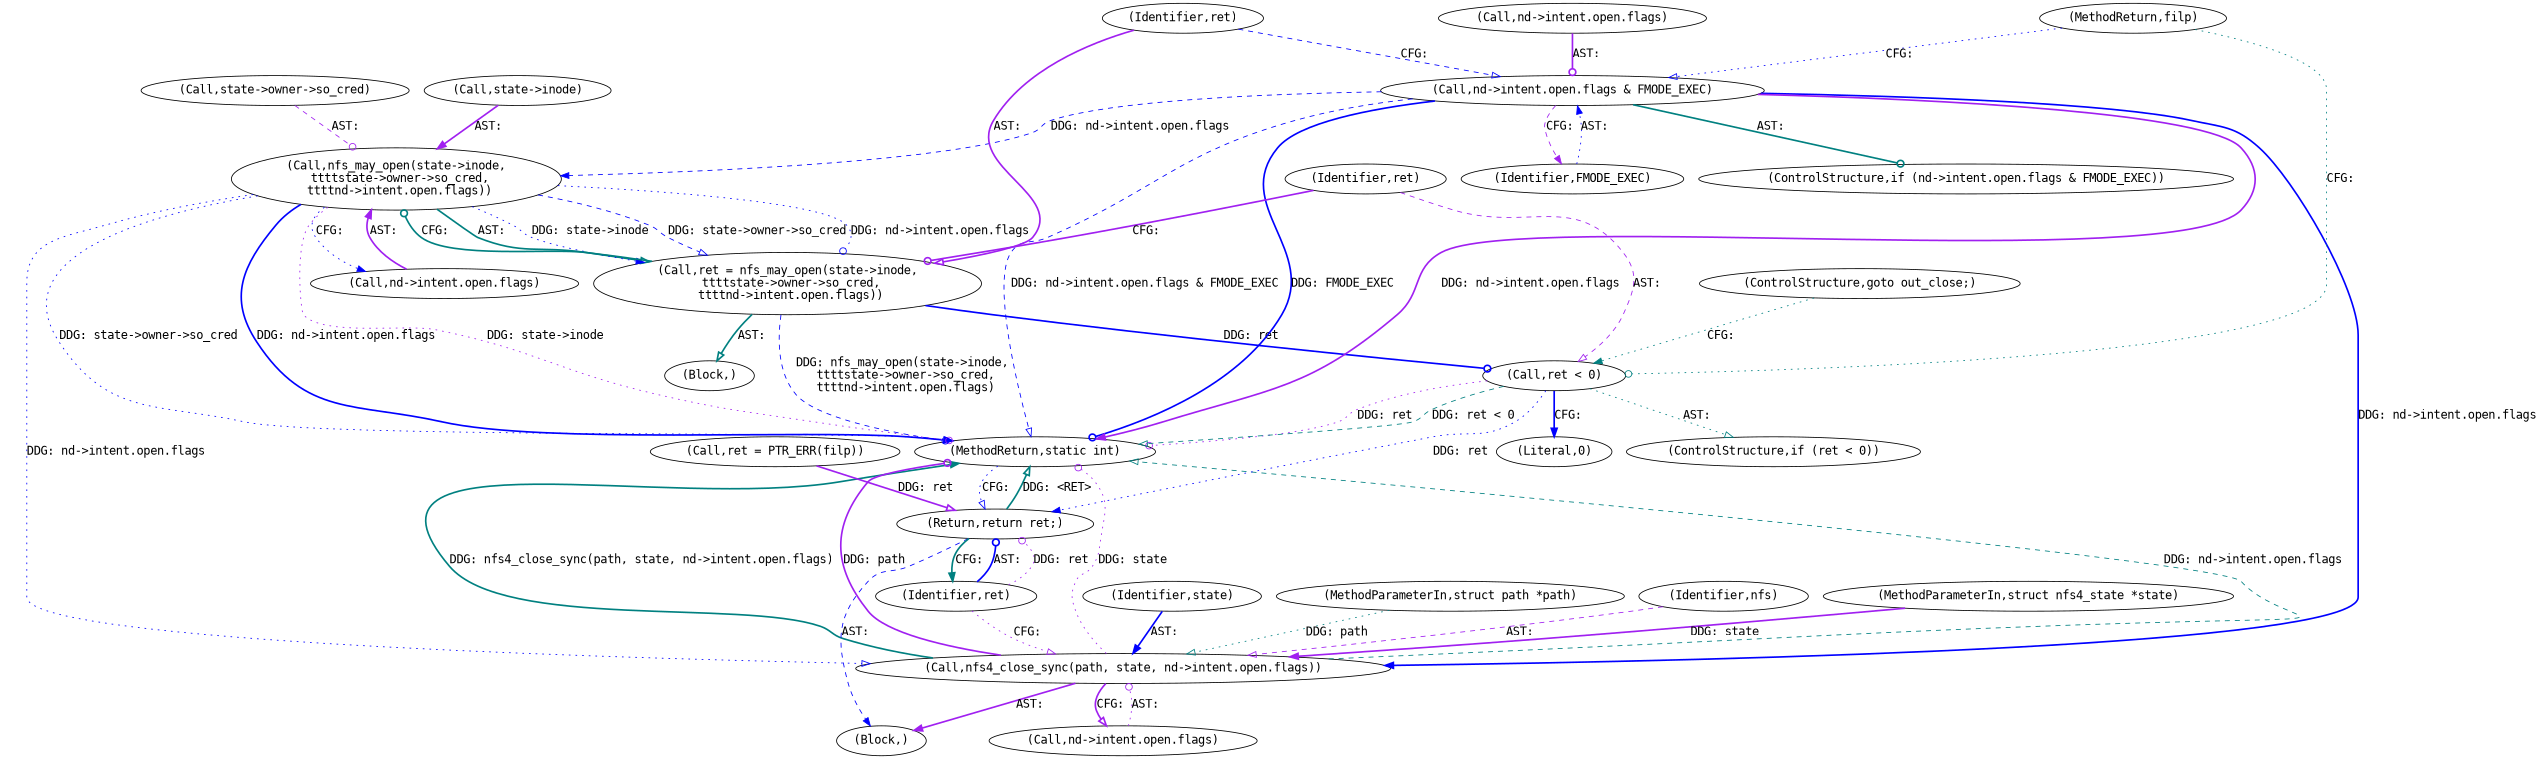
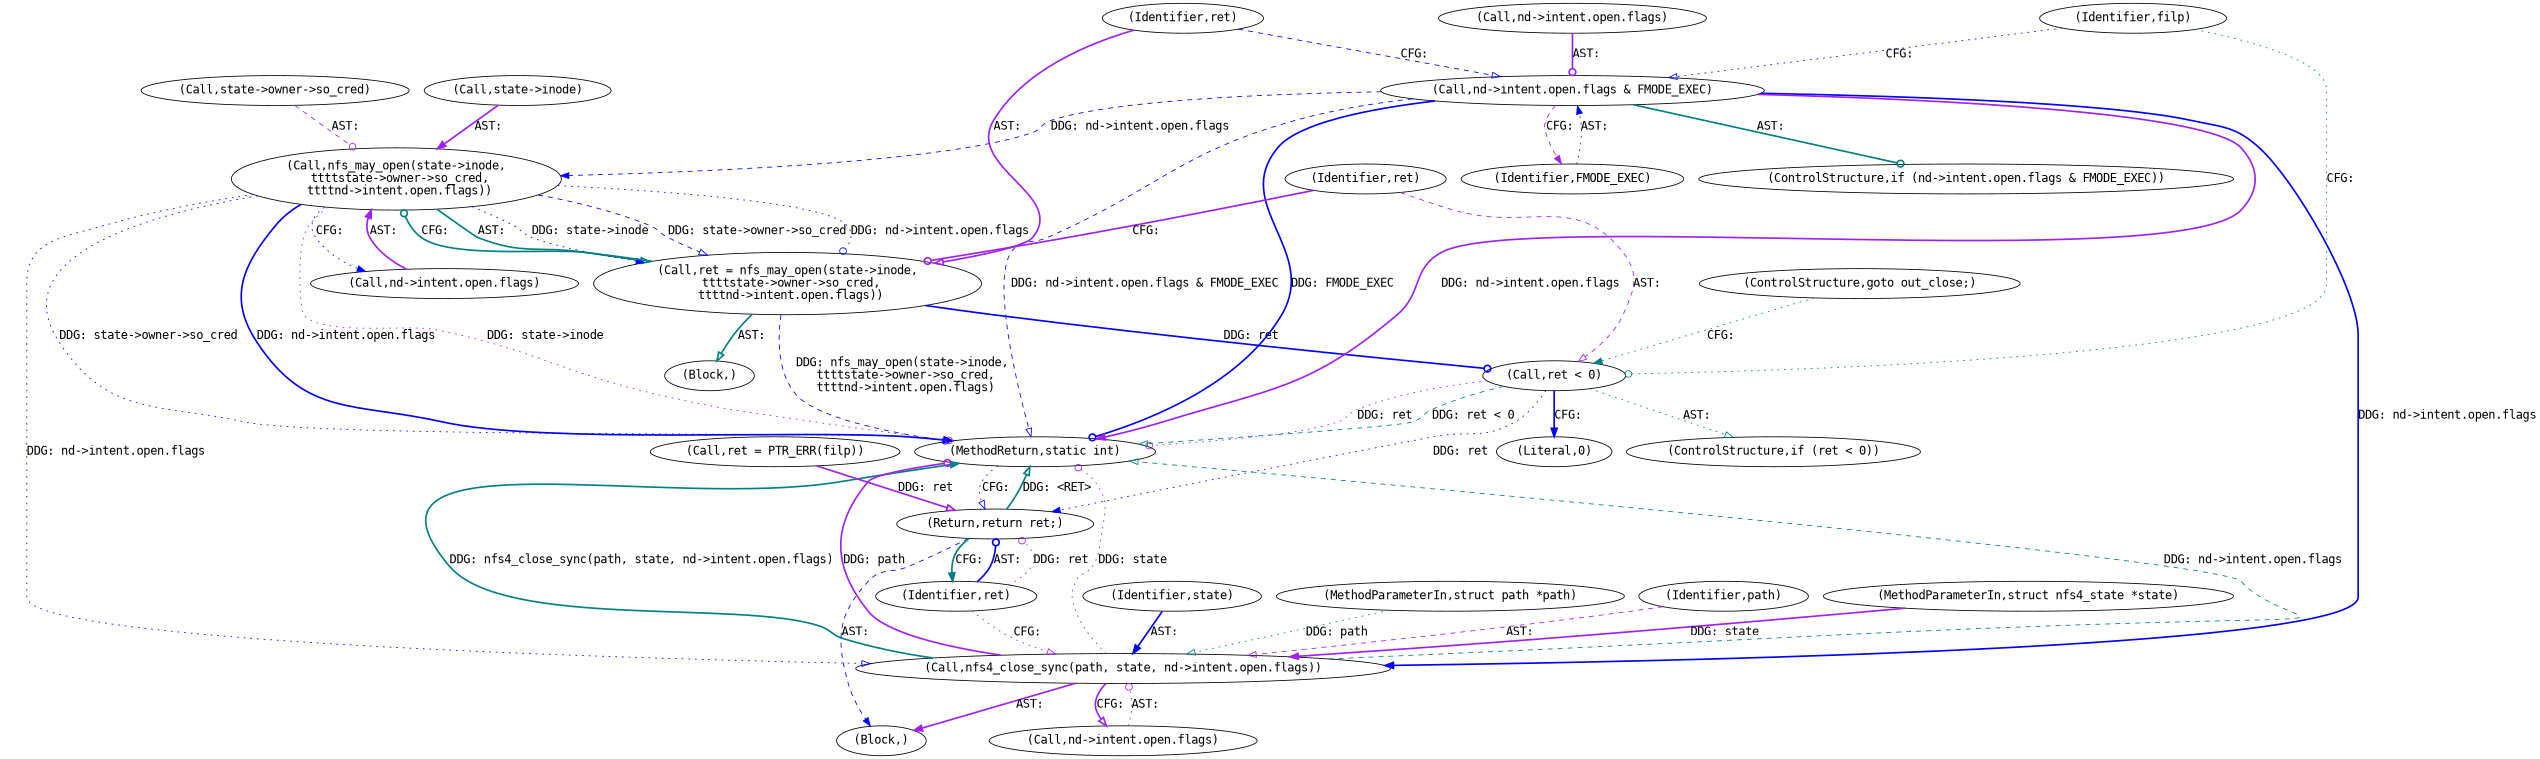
node "(MethodReturn,filp)": label "(MethodReturn,filp)" -> "(Identifier,filp)"
node "(Identifier,nfs)": label "(Identifier,nfs)" -> "(Identifier,path)"
